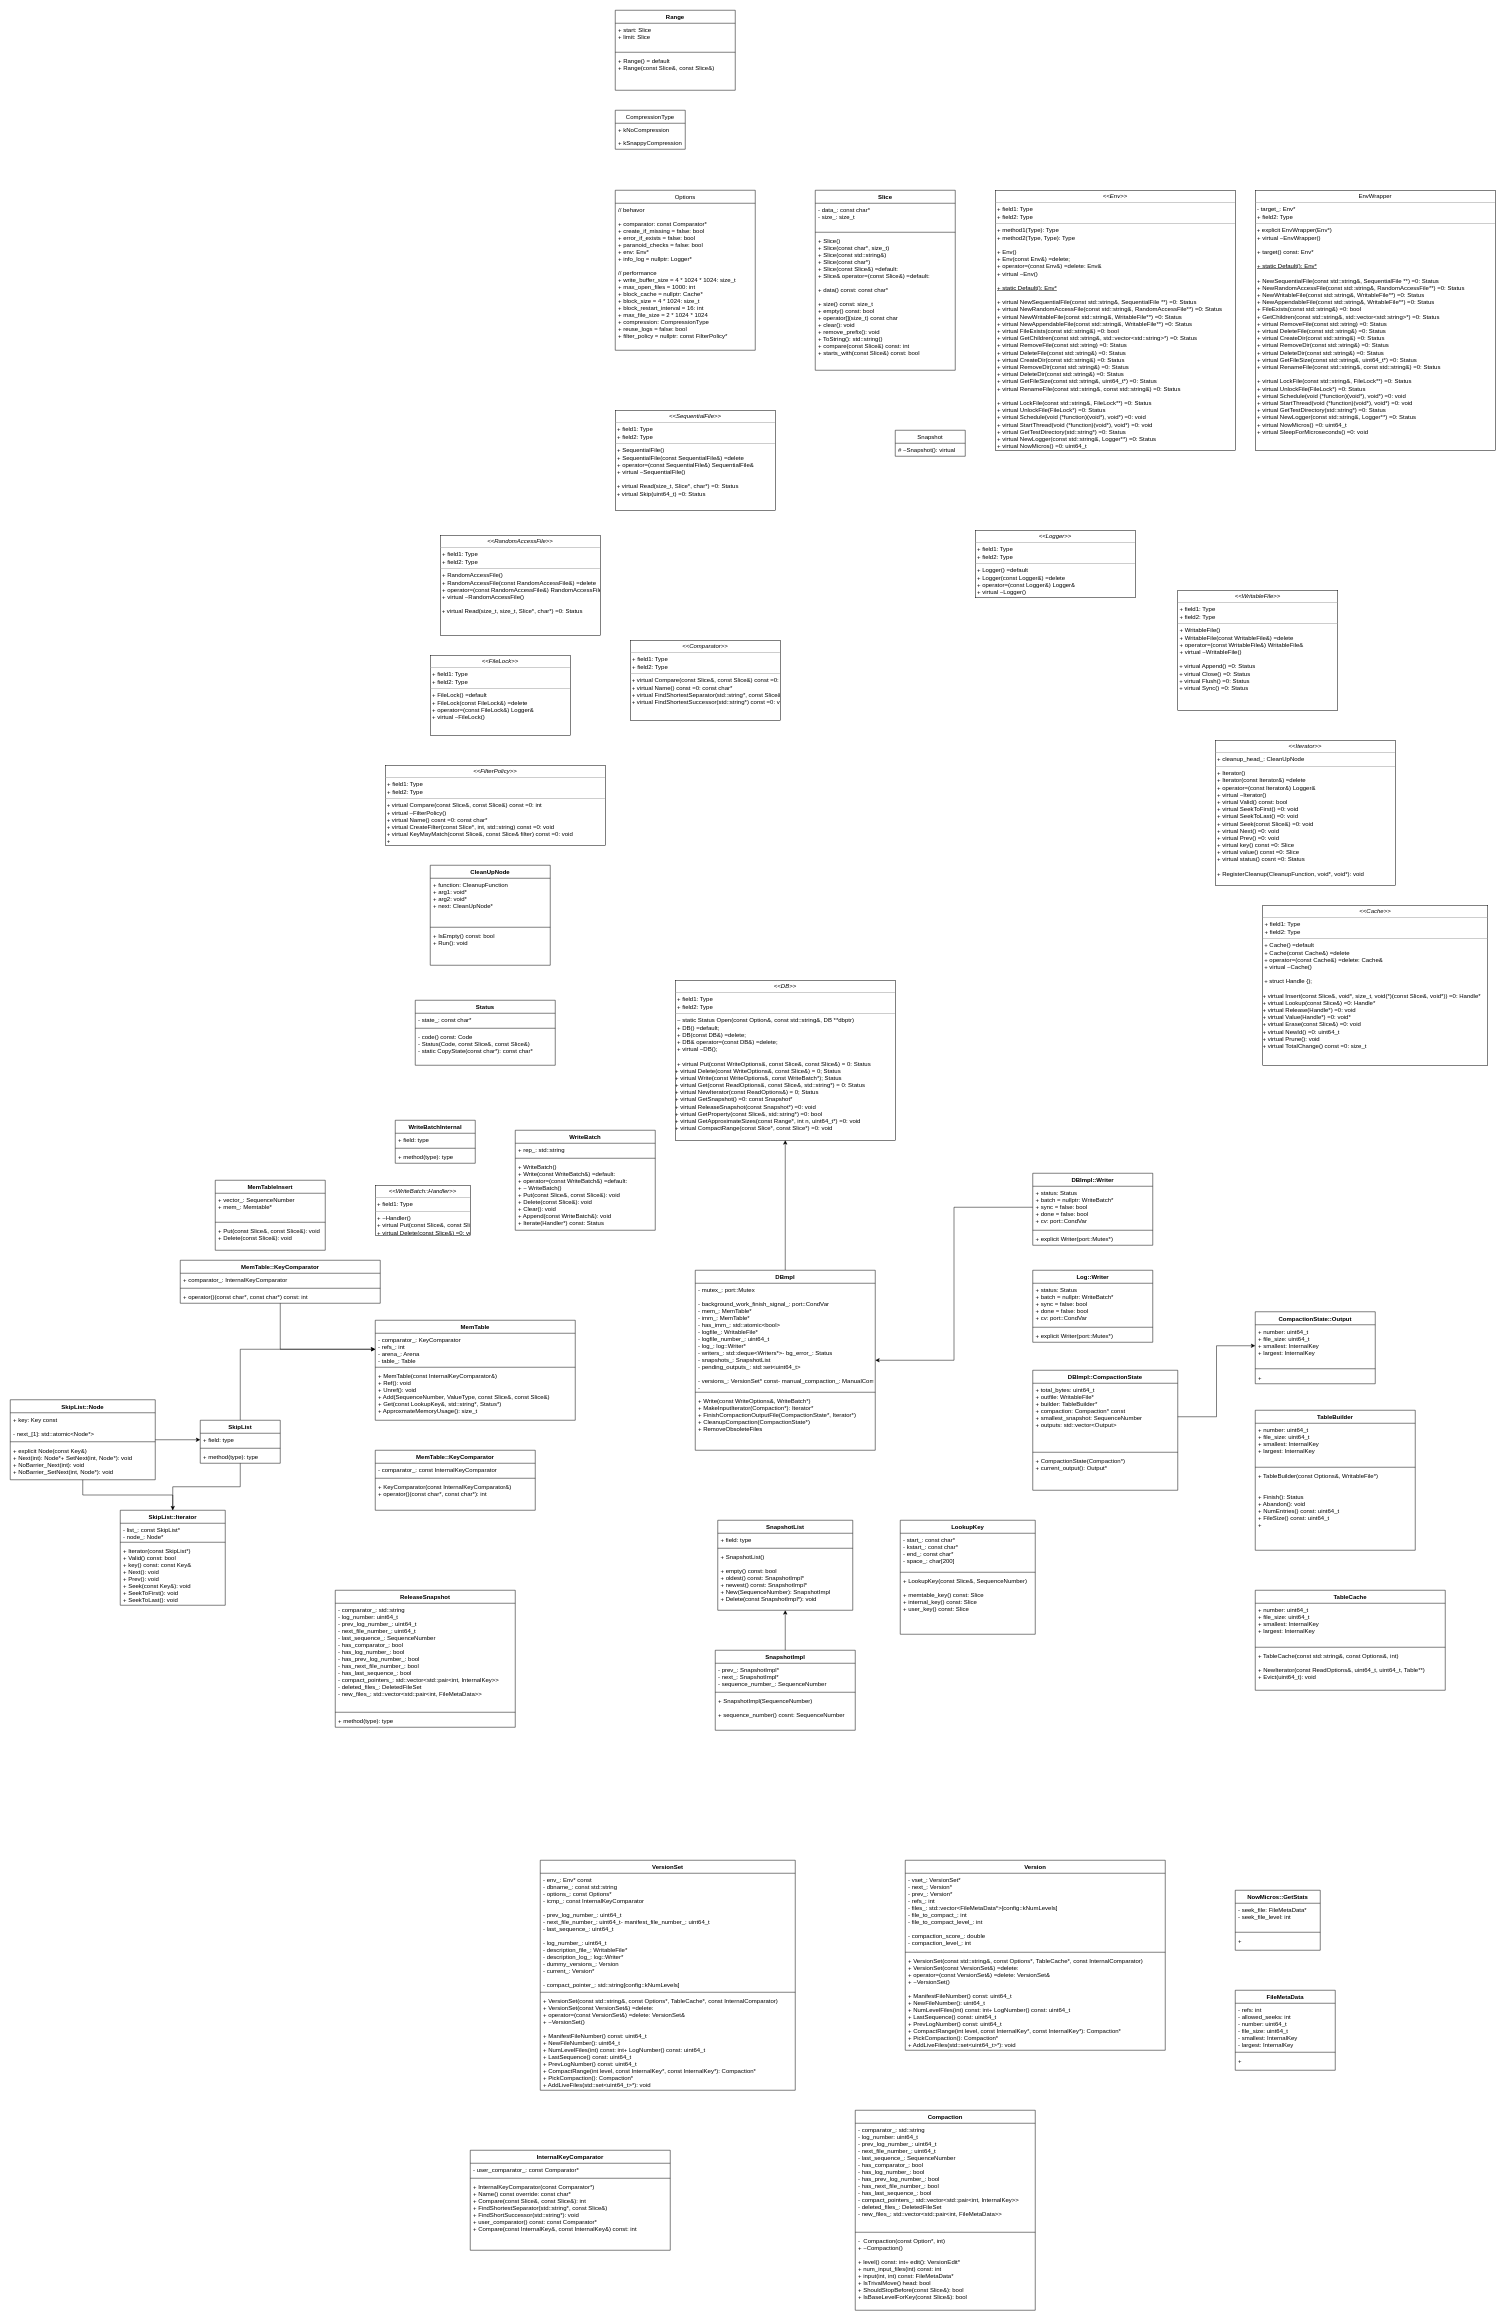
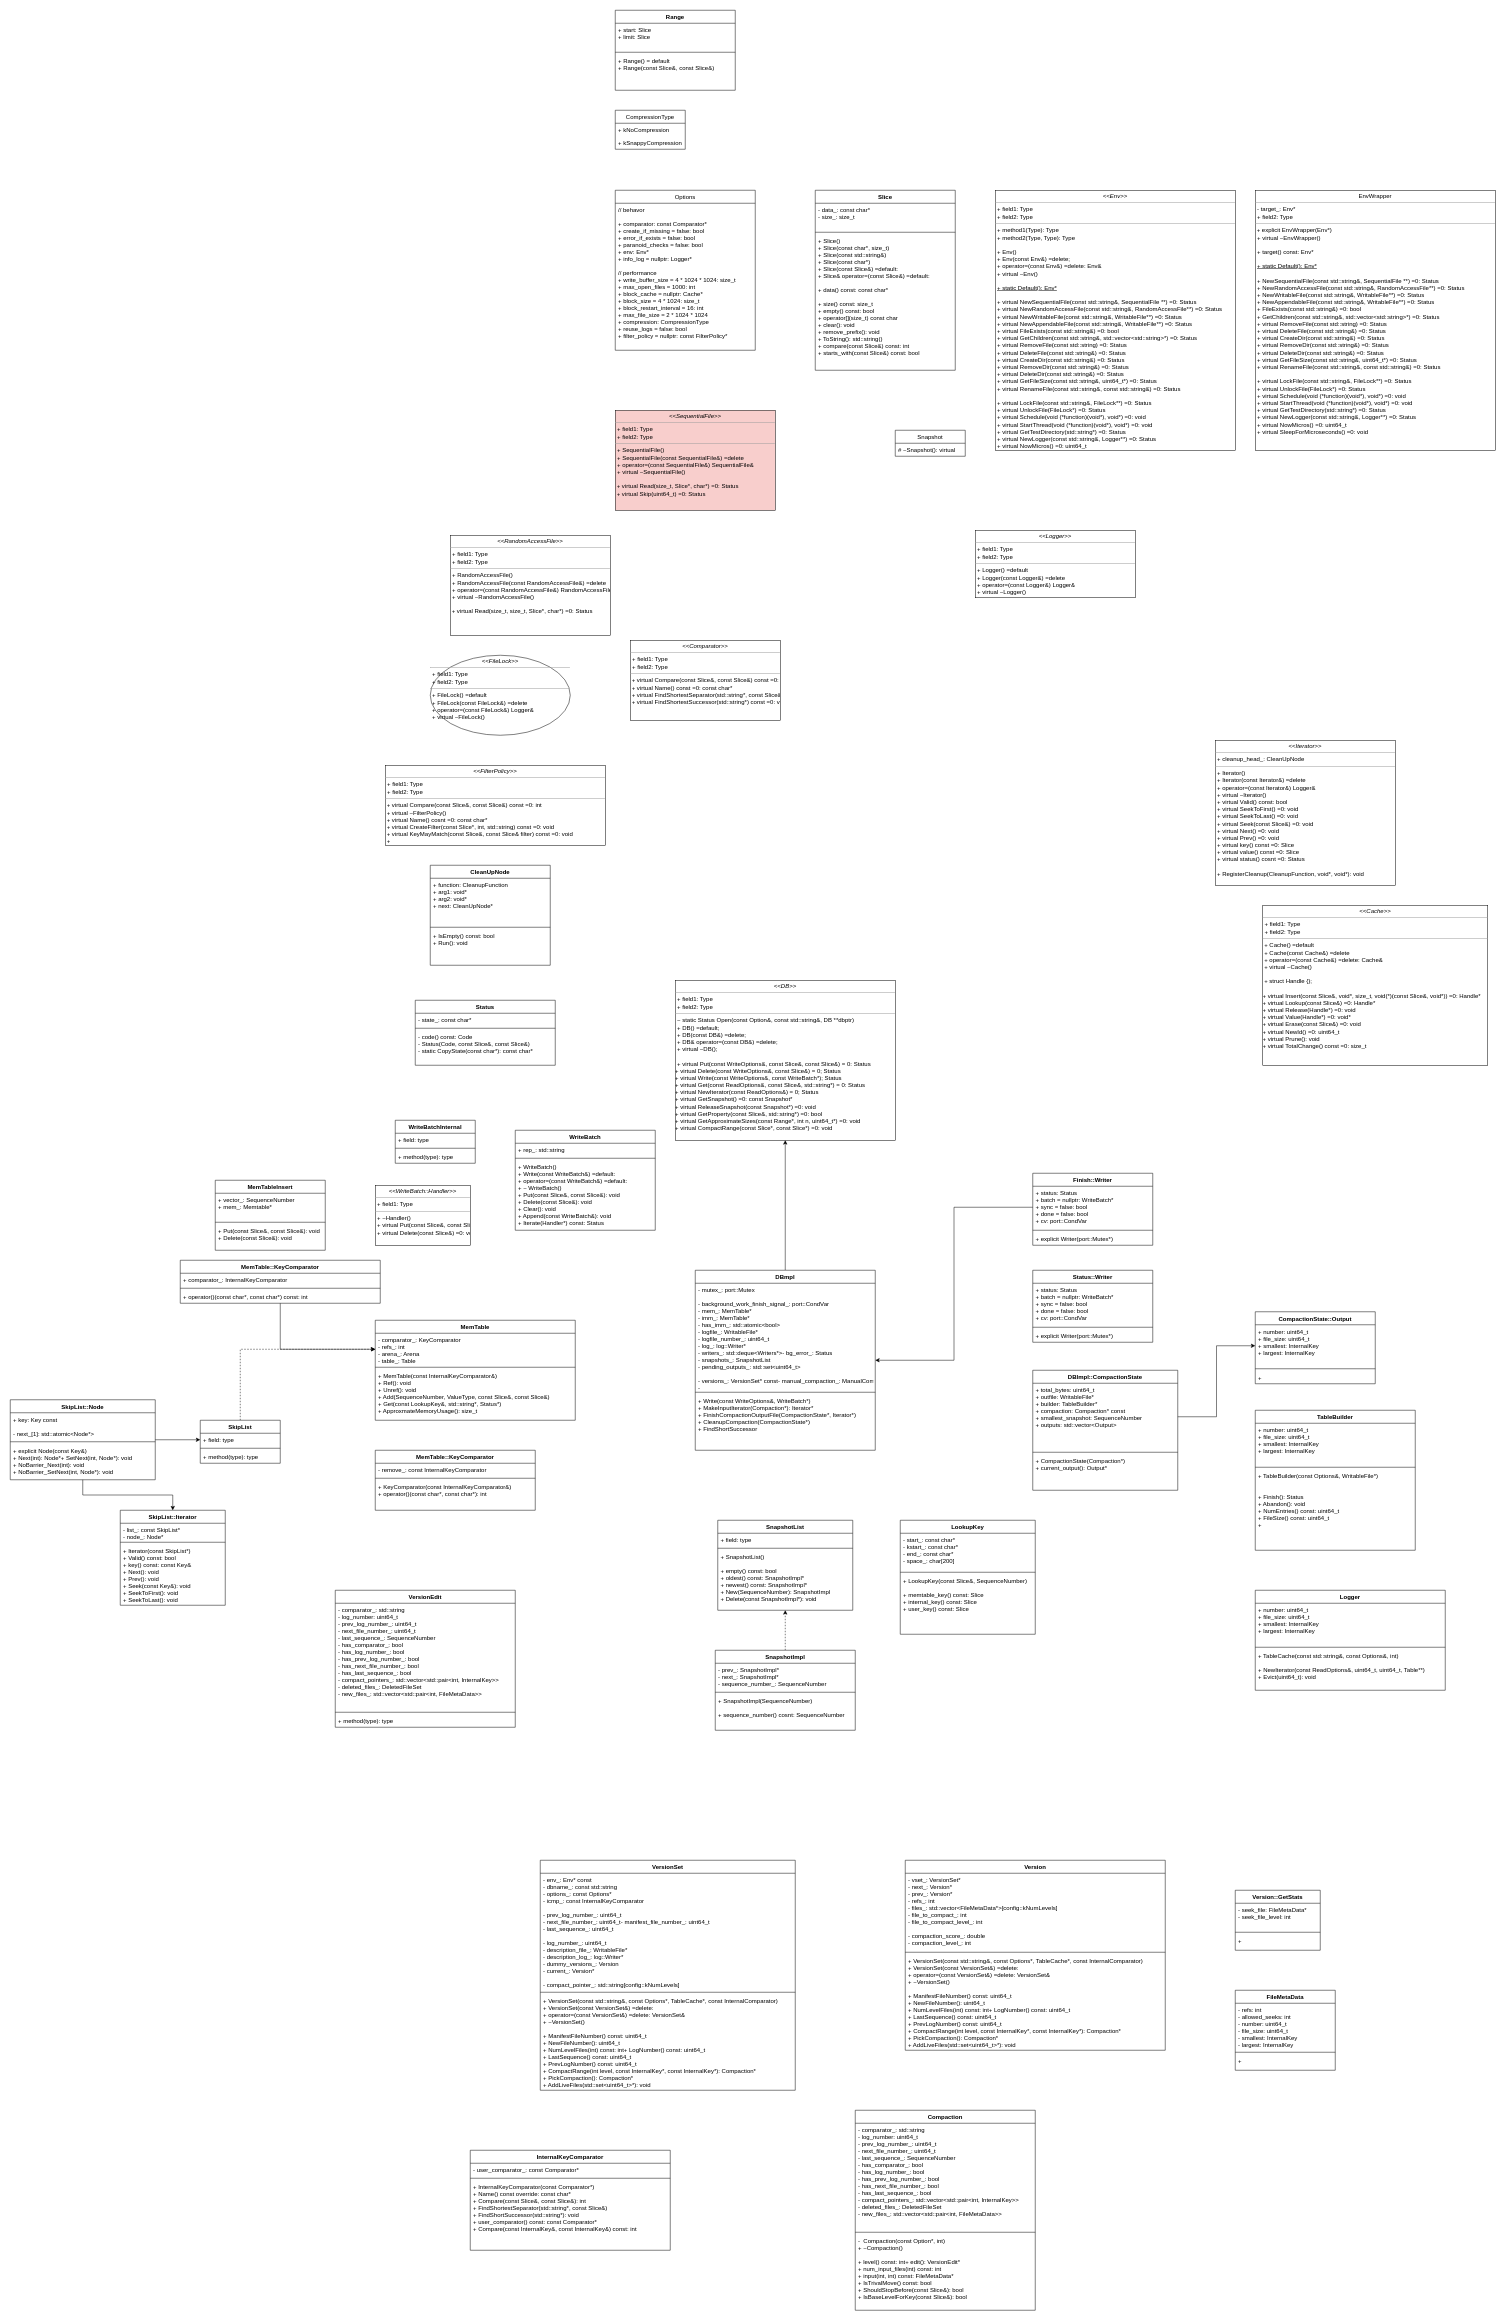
node "<<SequentialFile>> + field1: Type + field2: Type + SequentialFile() + SequentialFile(const SequentialFile&) =delete + operator=(const SequentialFile&) SequentialFile& + virtual ~SequentialFile() + virtual Read(size_t, Slice*, char*) =0: Status + virtual Skip(uint64_t) =0: Status": fillcolor #ffffff -> #f8cecc
node "<<RandomAccessFile>> + field1: Type + field2: Type + RandomAccessFile() + RandomAccessFile(const RandomAccessFile&) =delete + operator=(const RandomAccessFile&) RandomAccessFile& + virtual ~RandomAccessFile() + virtual Read(size_t, size_t, Slice*, char*) =0: Status": moved (520, 585) -> (530, 585)
node "<<WritableFile>> + field1: Type + field2: Type + WritableFile() + WritableFile(const WritableFile&) =delete + operator=(const WritableFile&) WritableFile& + virtual ~WritableFile() + virtual Append() =0: Status + virtual Close() =0: Status + virtual Flush() =0: Status + virtual Sync() =0: Status": removed
node "<<FileLock>> + field1: Type + field2: Type + FileLock() =default + FileLock(const FileLock&) =delete + operator=(const FileLock&) Logger& + virtual ~FileLock()": shape rectangle -> ellipse
node "DBImpl::Writer": label "DBImpl::Writer" -> "Finish::Writer"
node "<<WriteBatch::Handler>> + field1: Type + ~Handler() + virtual Put(const Slice&, const Slice&) =0: void + virtual Delete(const Slice&) =0: void": size 95x50 -> 95x60
node "Log::Writer": label "Log::Writer" -> "Status::Writer"
edge "SkipList" -> "- comparator_: KeyComparator - refs_: int - arena_: Arena - table_: Table": style solid -> dashed
node "+ Write(const WriteOptions&, WriteBatch*) + MakeInputIterator(Compaction*): Iterator* + FinishCompactionOutputFile(CompactionState*, Iterator*) + CleanupCompaction(CompactionState*) + RemoveObsoleteFiles": label "+ Write(const WriteOptions&, WriteBatch*) + MakeInputIterator(Compaction*): Iterator* + FinishCompactionOutputFile(CompactionState*, Iterator*) + CleanupCompaction(CompactionState*) + RemoveObsoleteFiles" -> "+ Write(const WriteOptions&, WriteBatch*) + MakeInputIterator(Compaction*): Iterator* + FinishCompactionOutputFile(CompactionState*, Iterator*) + CleanupCompaction(CompactionState*) + FindShortSuccessor"
node "- comparator_: const InternalKeyComparator": label "- comparator_: const InternalKeyComparator" -> "- remove_: const InternalKeyComparator"
edge "SkipList" -> "SkipList::Iterator": removed
edge "SkipList::Node" -- "SkipList::Iterator": arrowhead none -> classic
node "ReleaseSnapshot": label "ReleaseSnapshot" -> "VersionEdit"
node "TableCache": label "TableCache" -> "Logger"
edge "SnapshotImpl" -> "SnapshotList": style solid -> dashed
node "NowMicros::GetStats": label "NowMicros::GetStats" -> "Version::GetStats"
node "- Compaction(const Option*, int) + ~Compaction() + level() const: int+ edit(): VersionEdit* + num_input_files(int) const: int + input(int, int) const: FileMetaData* + IsTrivalMove() head: bool + ShouldStopBefore(const Slice&): bool + IsBaseLevelForKey(const Slice&): bool": label "- Compaction(const Option*, int) + ~Compaction() + level() const: int+ edit(): VersionEdit* + num_input_files(int) const: int + input(int, int) const: FileMetaData* + IsTrivalMove() head: bool + ShouldStopBefore(const Slice&): bool + IsBaseLevelForKey(const Slice&): bool" -> "- Compaction(const Option*, int) + ~Compaction() + level() const: int+ edit(): VersionEdit* + num_input_files(int) const: int + input(int, int) const: FileMetaData* + IsTrivalMove() const: bool + ShouldStopBefore(const Slice&): bool + IsBaseLevelForKey(const Slice&): bool"
